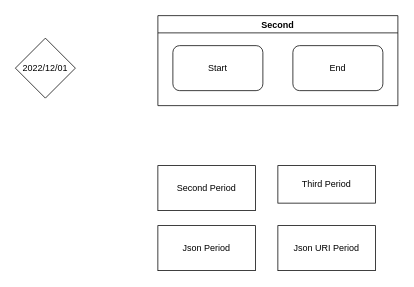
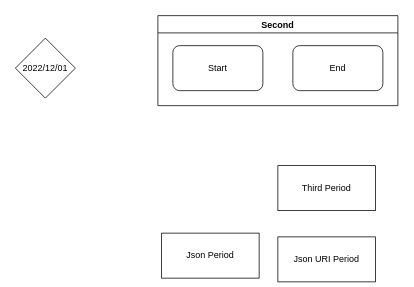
node "Third Period": size 98x38 -> 98x45
node "Second Period": removed
node "Json Period": moved (207, 248) -> (210, 255)
node "Json URI Period": moved (327, 248) -> (327, 259)
